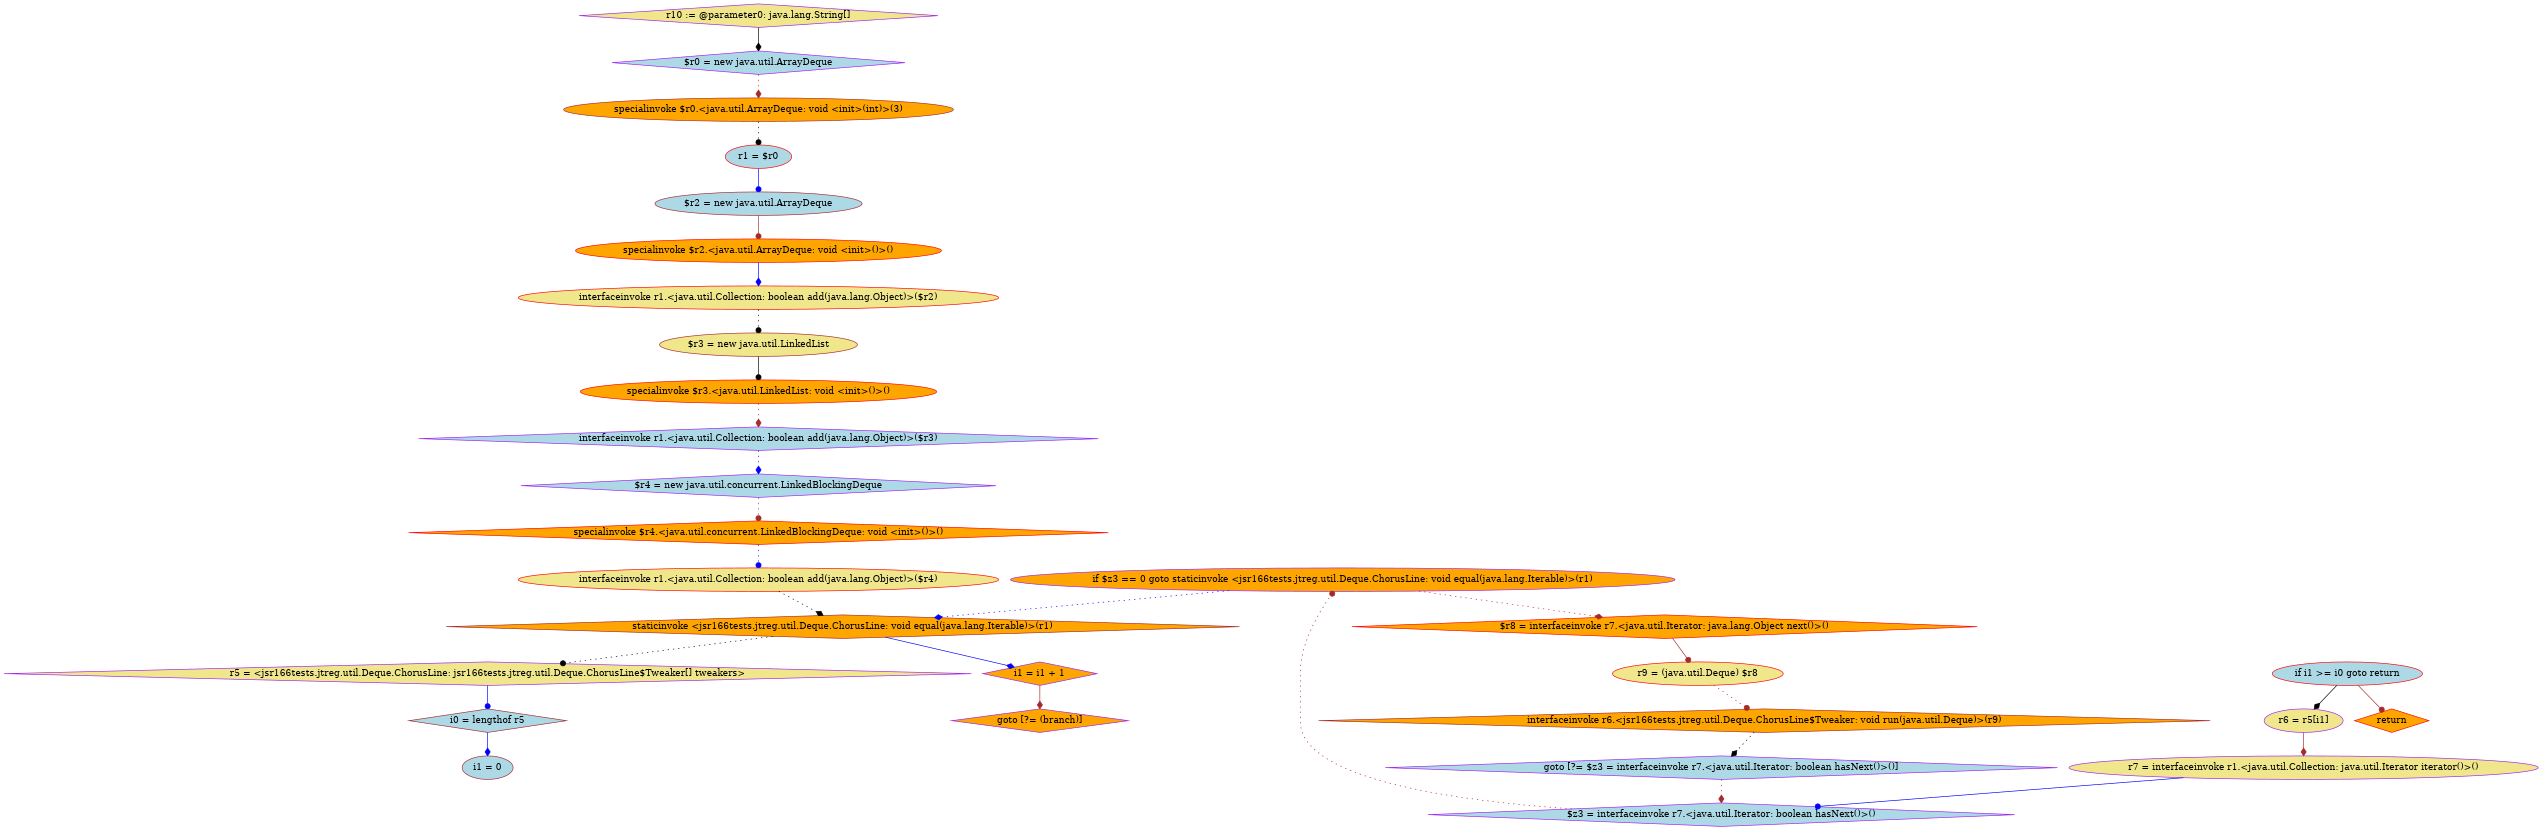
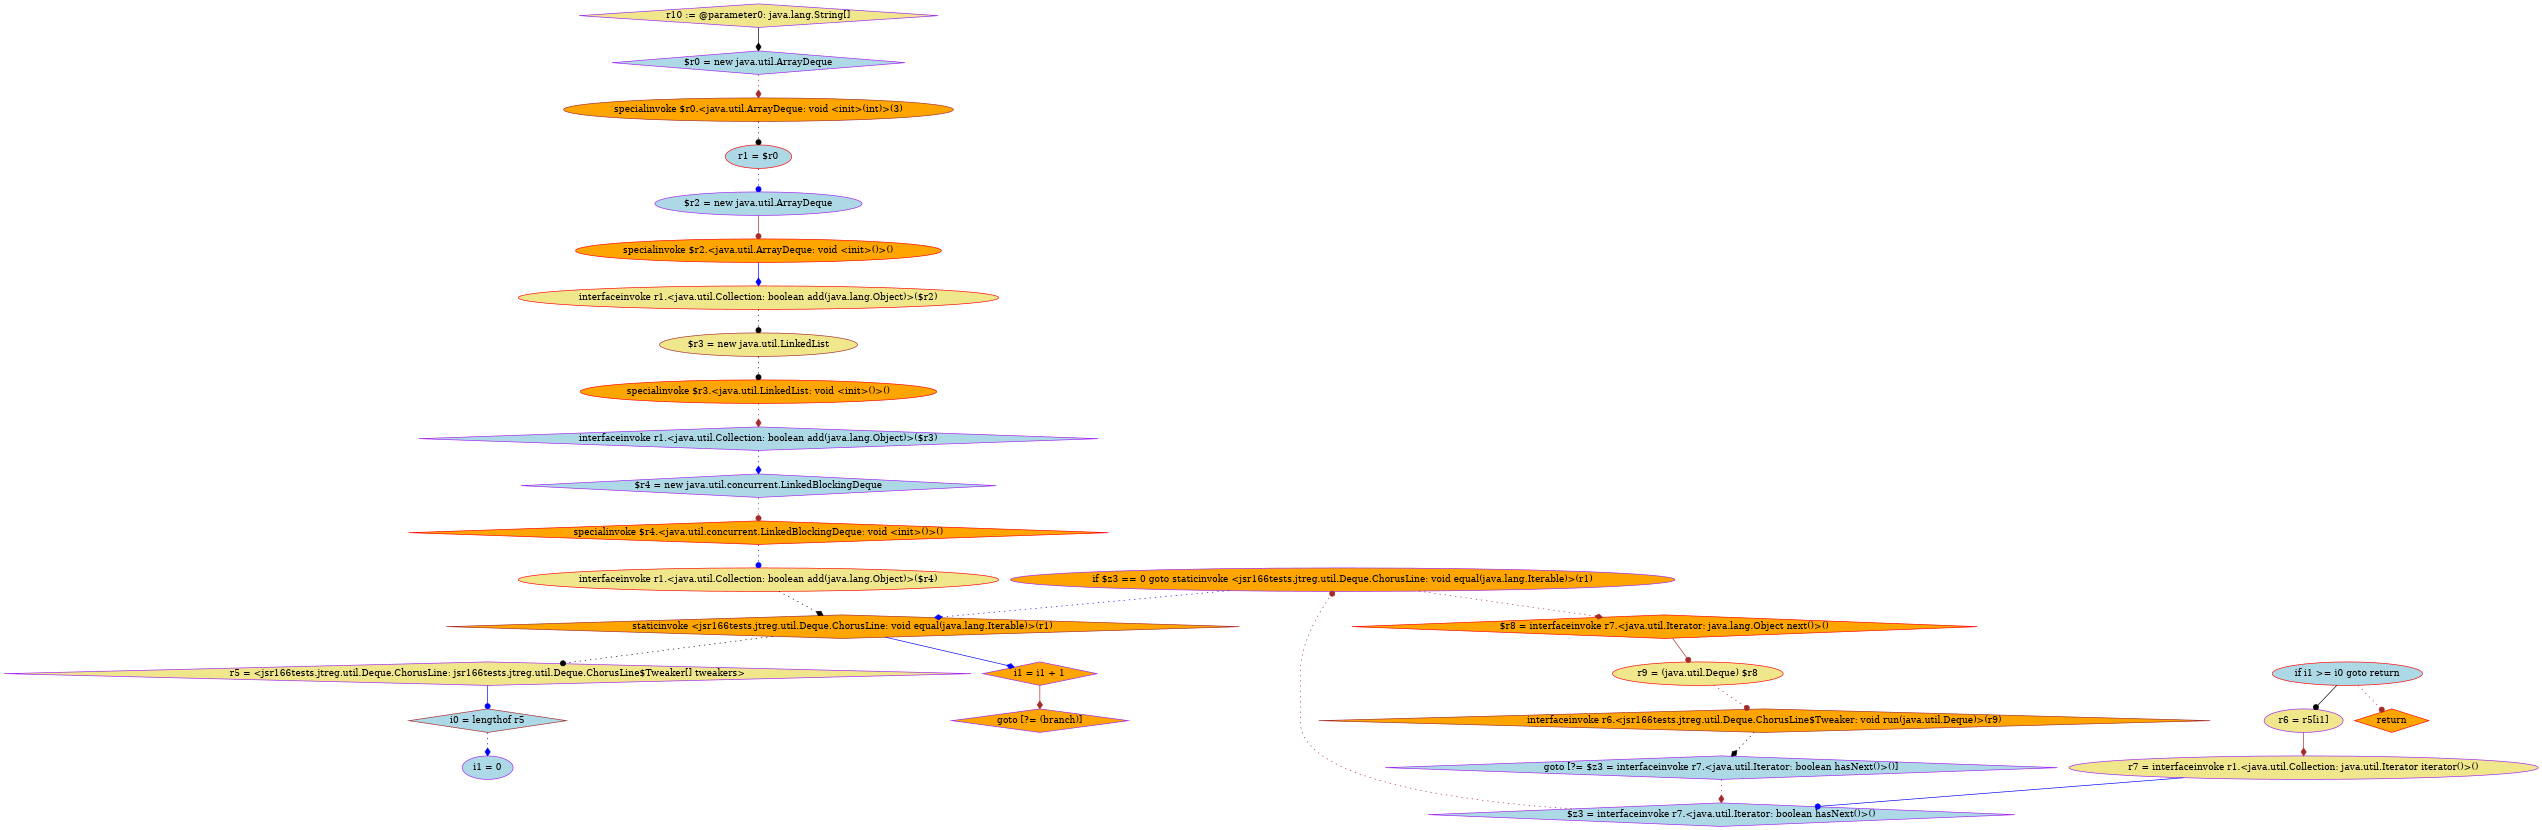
edge "r1 = $r0" -> "$r2 = new java.util.ArrayDeque": style solid -> dotted
node "$r2 = new java.util.ArrayDeque": color brown -> purple
edge "$r3 = new java.util.LinkedList" -> "specialinvoke $r3.<java.util.LinkedList: void <init>()>()": style solid -> dotted
edge "if i1 >= i0 goto return" -> "r6 = r5[i1]": arrowhead diamond -> dot
edge "if i1 >= i0 goto return" -> "return": style solid -> dotted
edge "i0 = lengthof r5" -> "i1 = 0": style solid -> dotted
node "i1 = 0": color brown -> purple
